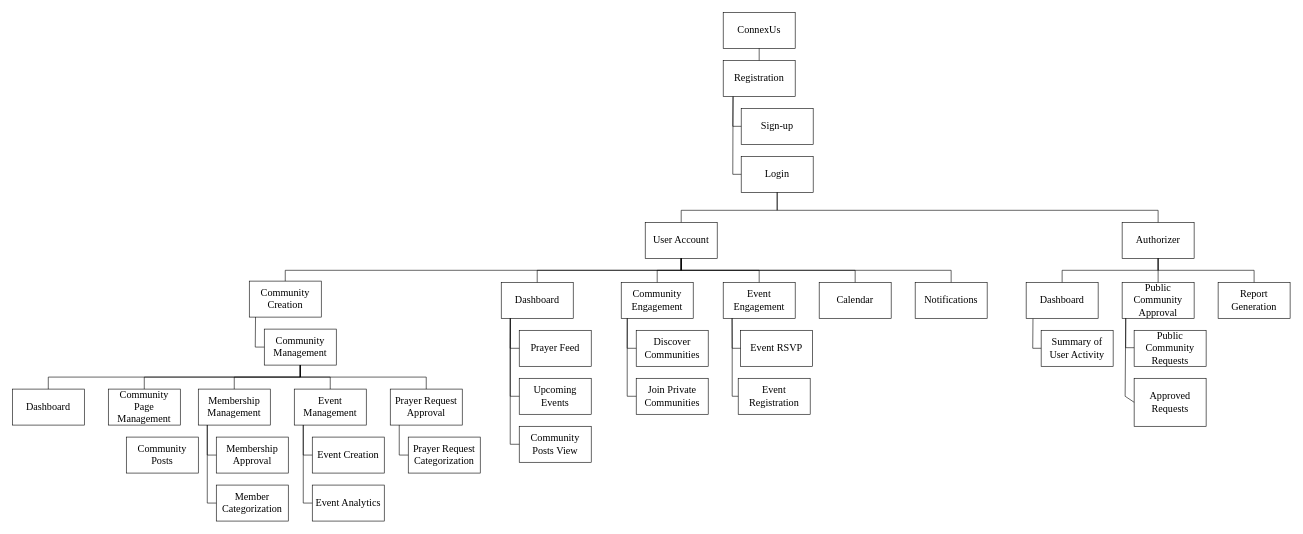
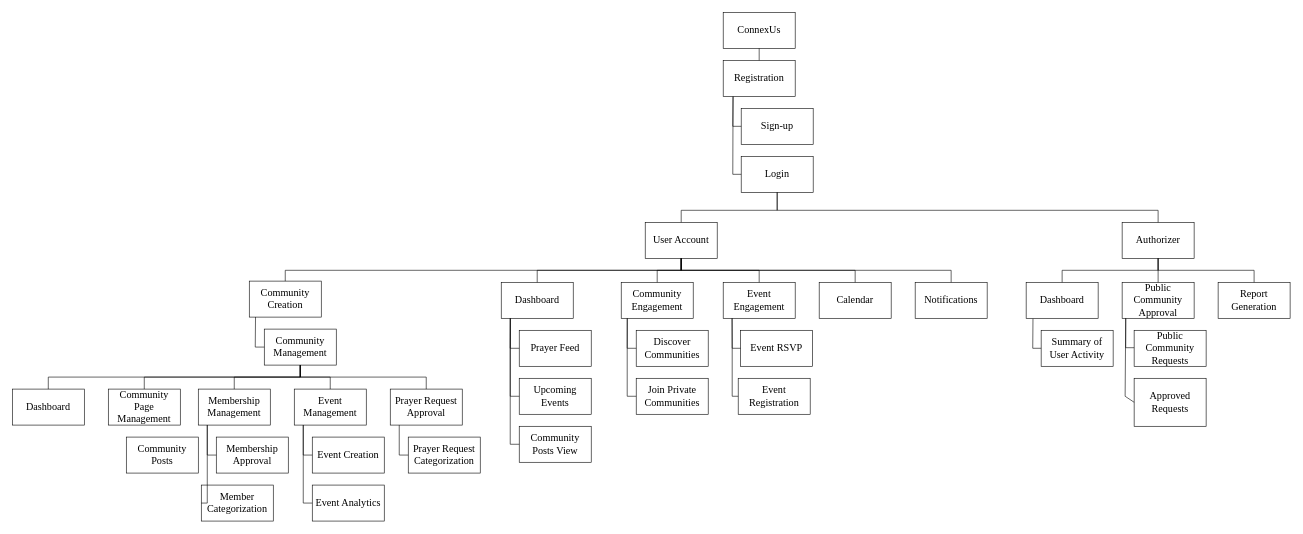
node "Member Categorization": moved (252, 503) -> (237, 503)
